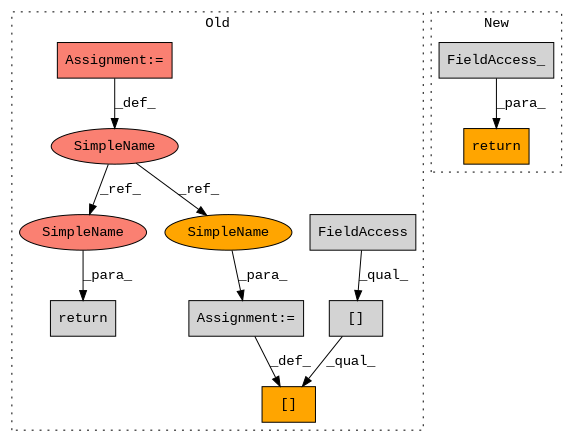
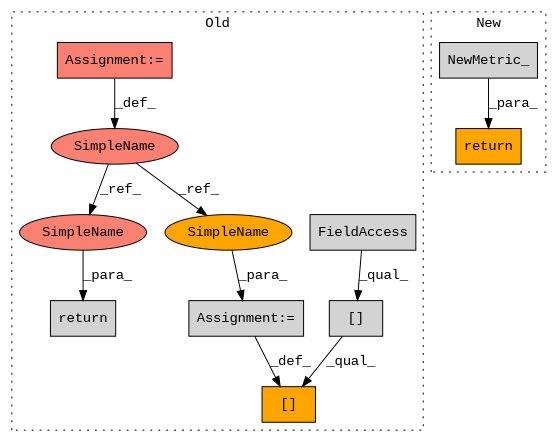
node "FieldAccess_": label "FieldAccess_" -> "NewMetric_"
